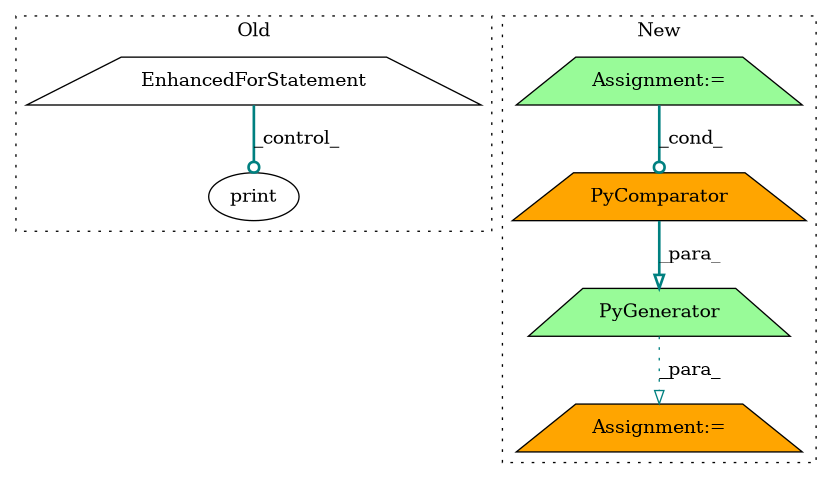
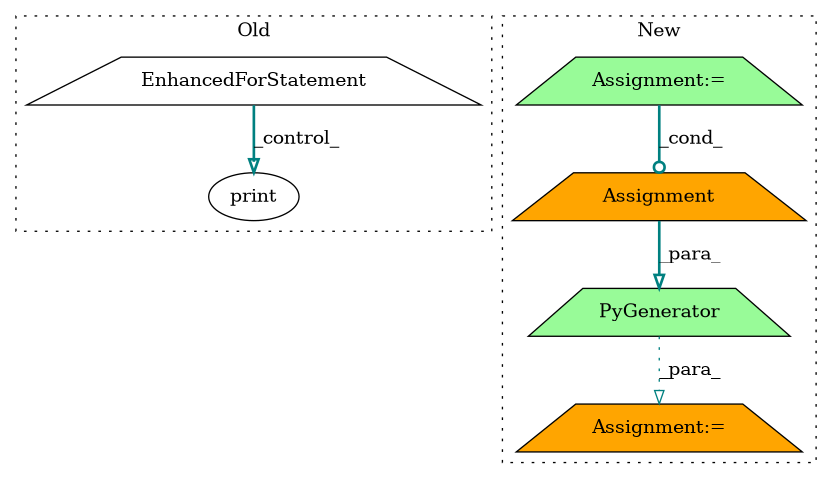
edge "EnhancedForStatement" -> "print": arrowhead odot -> onormal
node "PyComparator": label "PyComparator" -> "Assignment"
